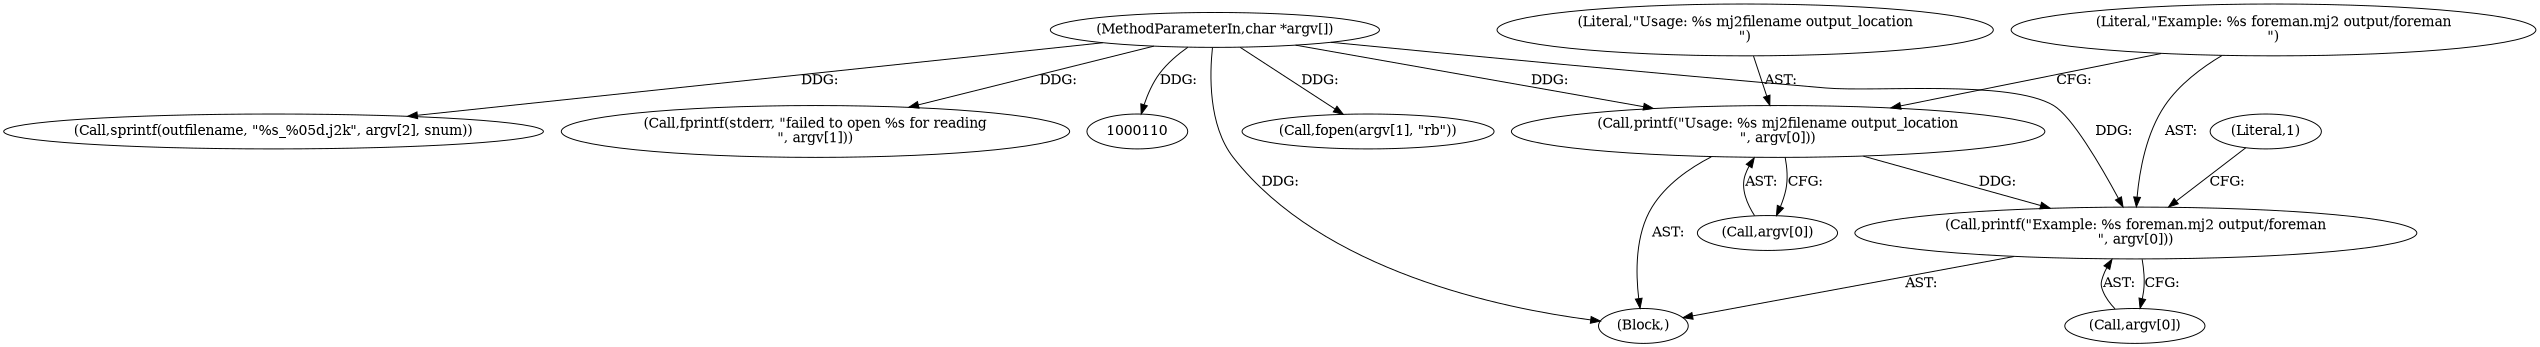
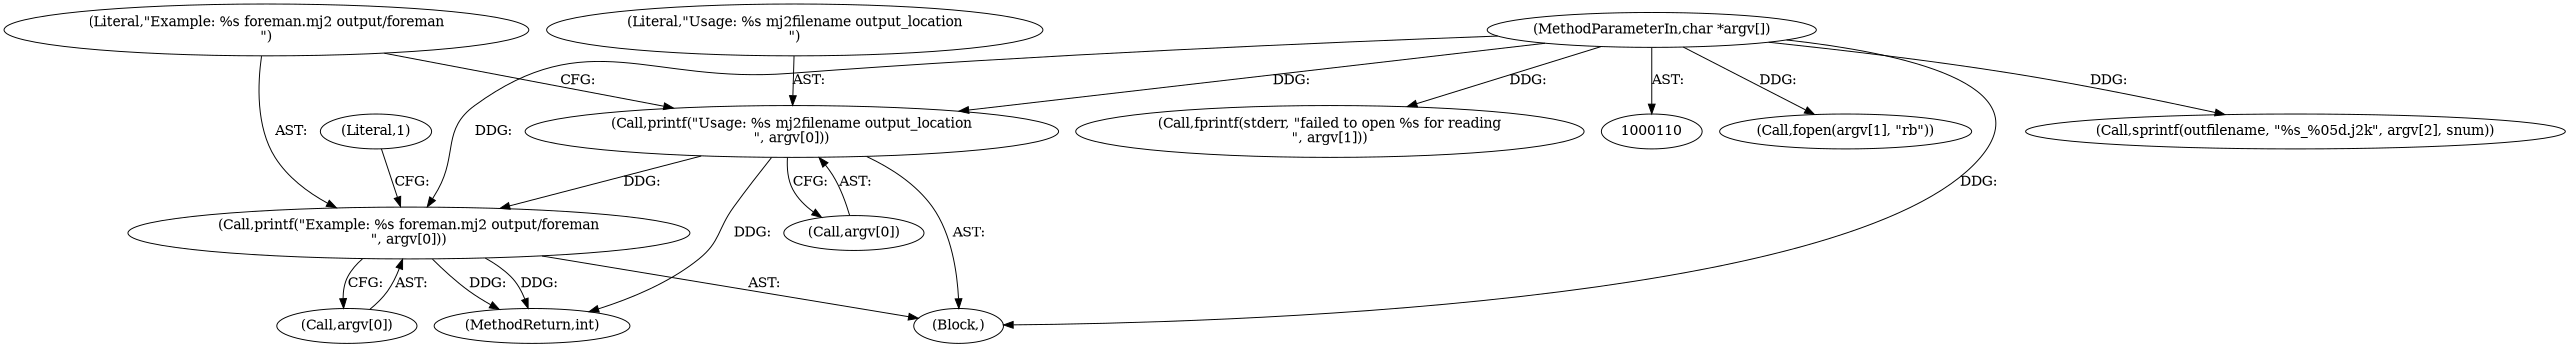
edge "(MethodParameterIn,char *argv[])" -> "1000110": label "DDG: " -> "AST: "
node "(MethodReturn,int)": added
